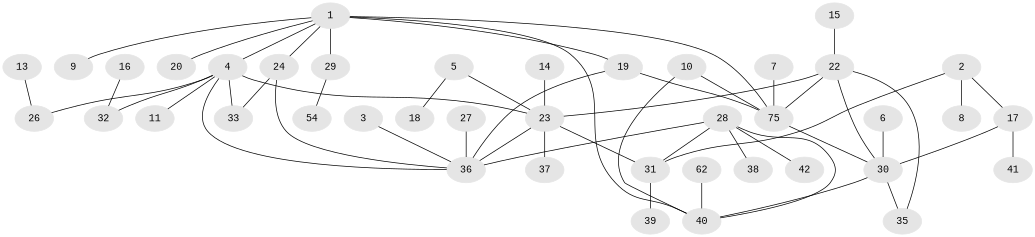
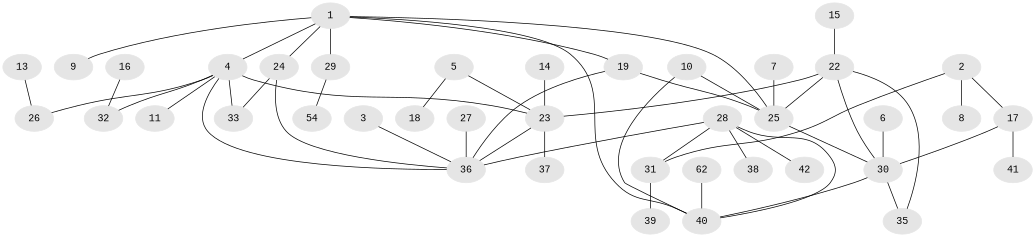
node "20": removed
node "75": label "75" -> "25"
edge "23" -- "31": removed
